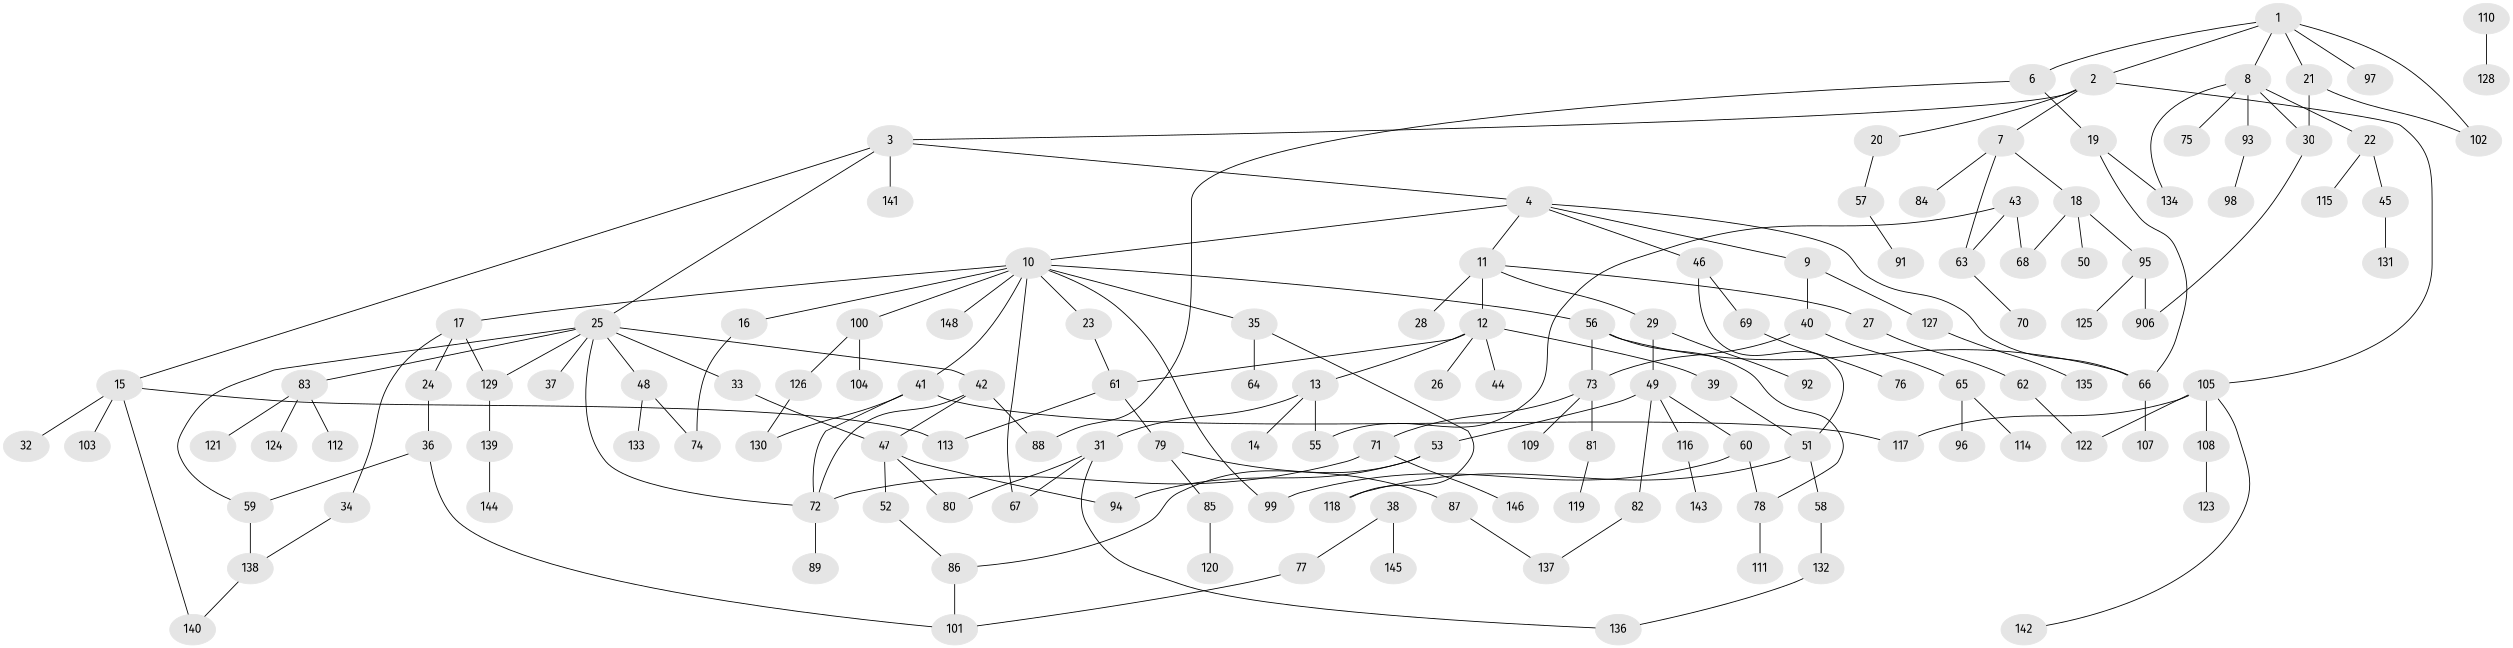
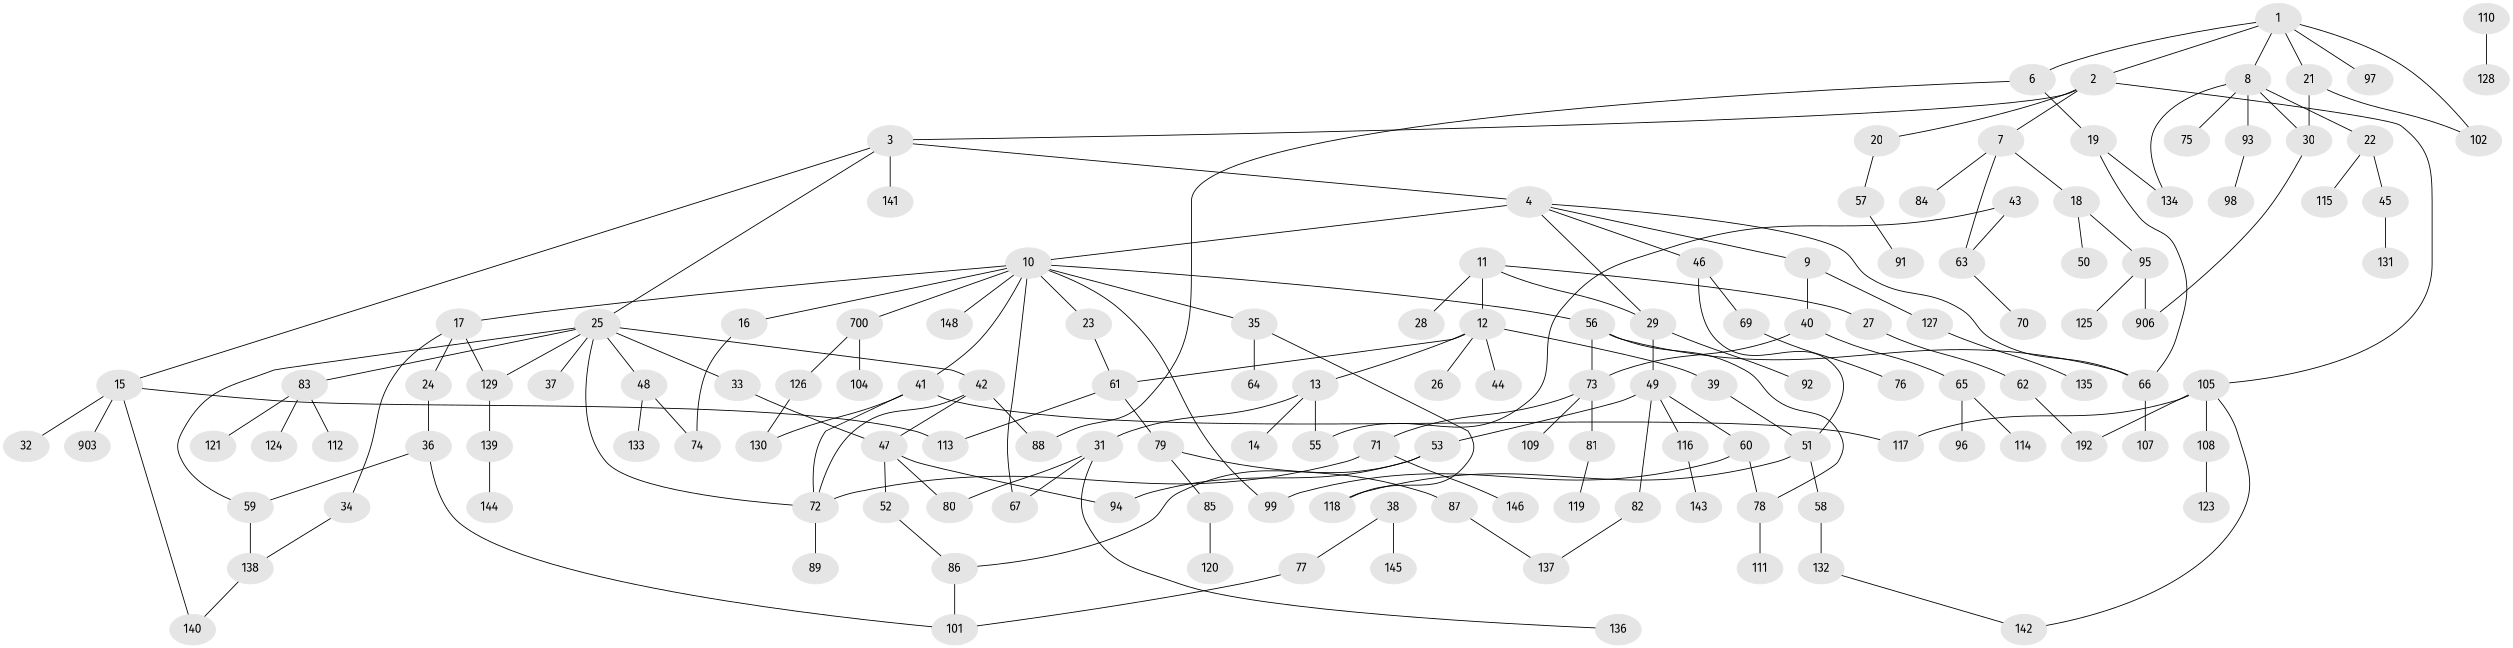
edge "4" -- "11": now "4" -- "29"
node "68": removed
node "100": label "100" -> "700"
node "103": label "103" -> "903"
node "122": label "122" -> "192"
edge "132" -- "136": now "132" -- "142"
